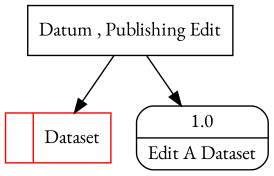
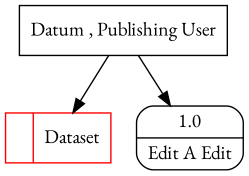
node "Datum , Publishing Edit": label "Datum , Publishing Edit" -> "Datum , Publishing User"
node "1.0": text "Edit A Dataset" -> "Edit A Edit"
